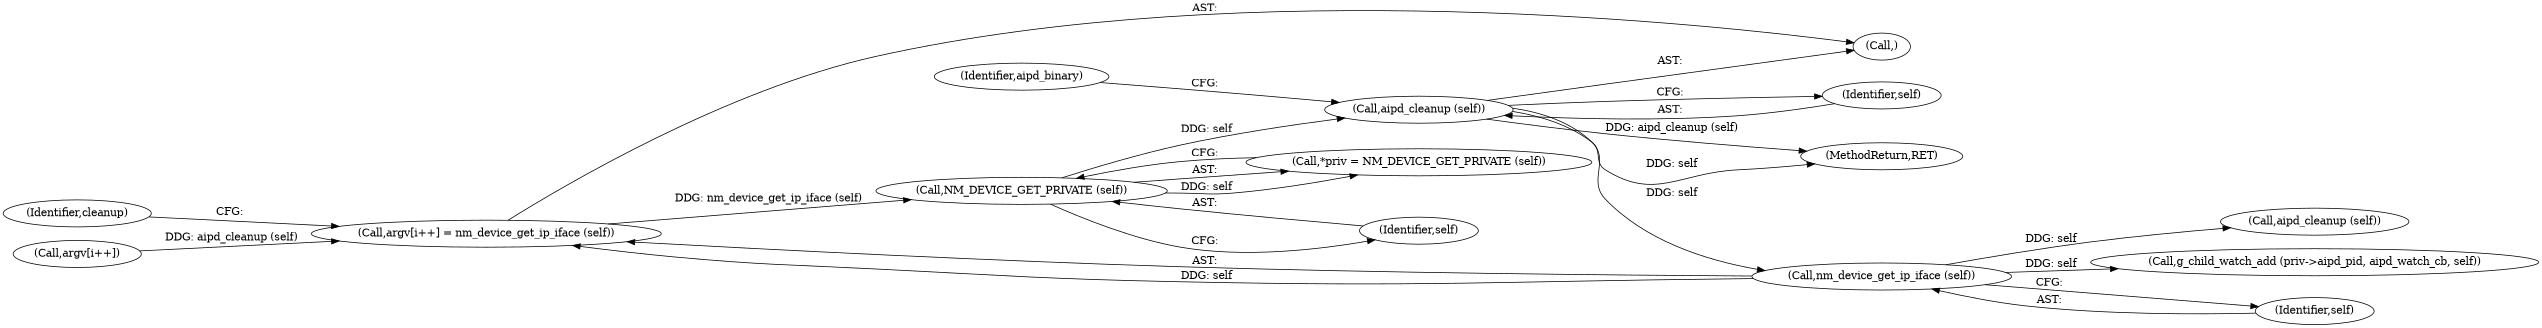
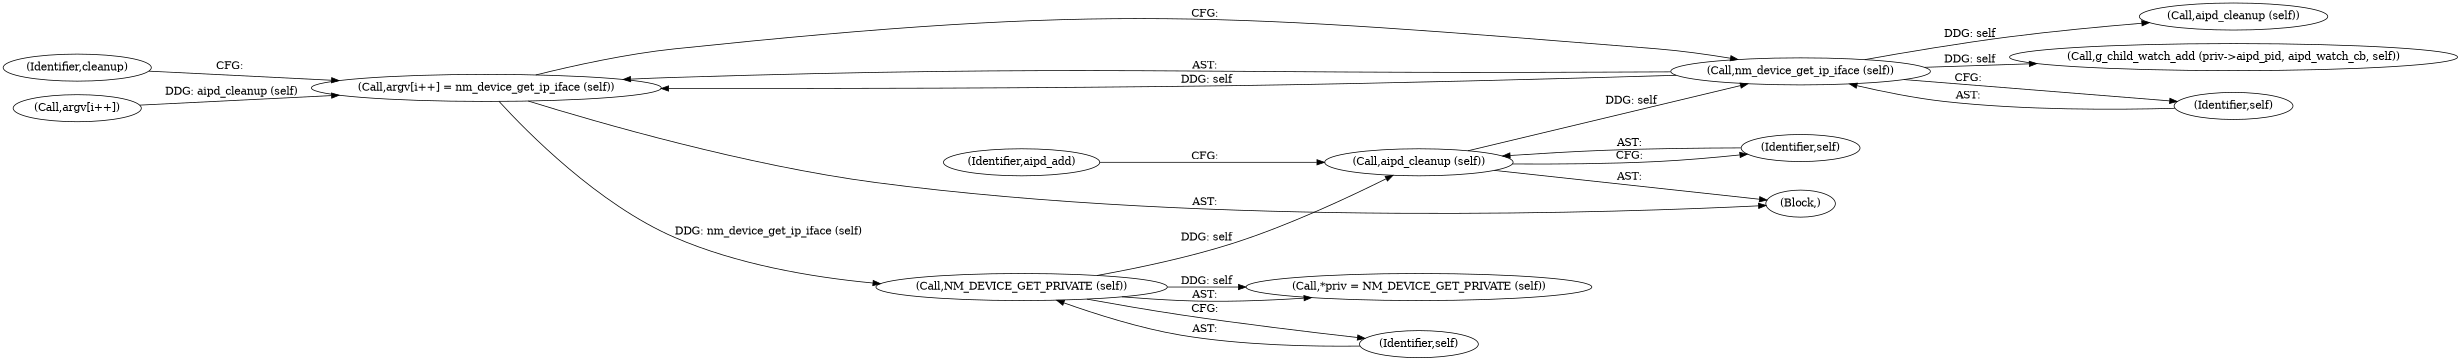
edge "(Call,argv[i++] = nm_device_get_ip_iface (self))" -> "(Call,nm_device_get_ip_iface (self))": added, label "CFG:"
node "(Call,)": label "(Call,)" -> "(Block,)"
node "(Identifier,aipd_binary)": label "(Identifier,aipd_binary)" -> "(Identifier,aipd_add)"
node "(MethodReturn,RET)": removed
edge "(Call,*priv = NM_DEVICE_GET_PRIVATE (self))" -> "(Call,NM_DEVICE_GET_PRIVATE (self))": removed, label "CFG:"
